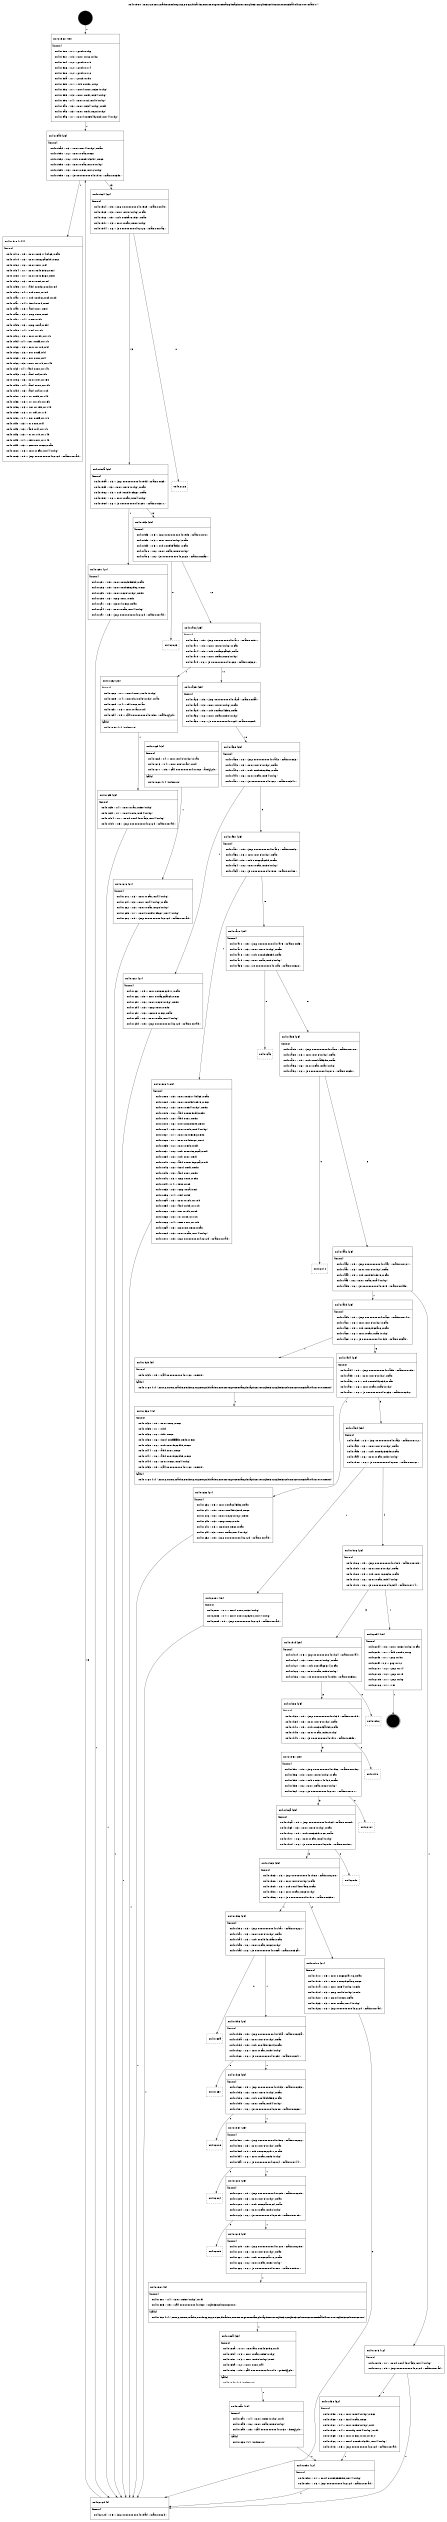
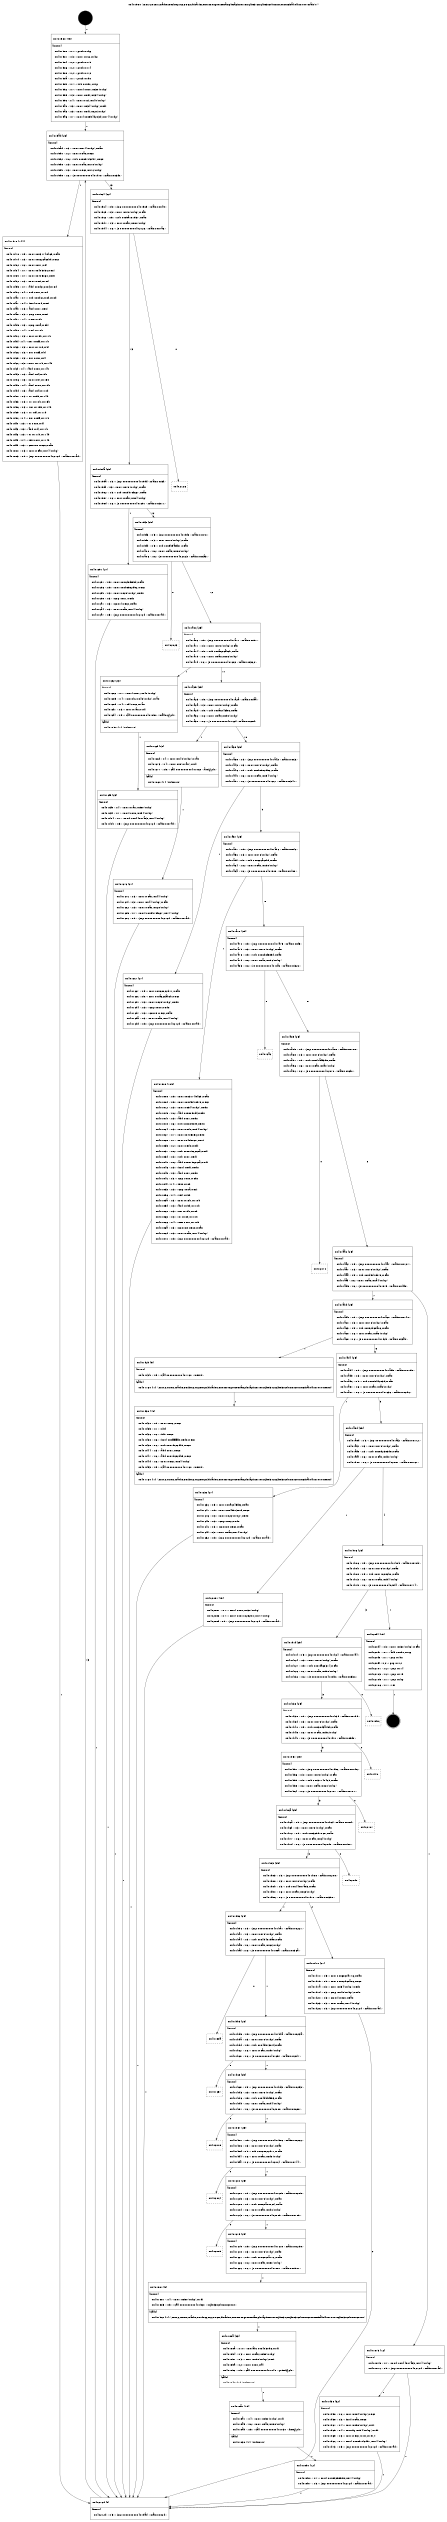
edge "0x401a25 [25]" -> "0x401c6f [13]": added, label "1"
edge "0x401d78 [144]" -> "0x40212d [5]": added, label "1"
edge "0x401d58 [32]" -> "0x401eb0 [12]": now "0x401d58 [32]" -> "0x40212d [5]"
